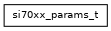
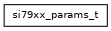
node "si70xx_params_t": label "si70xx_params_t" -> "si79xx_params_t"
